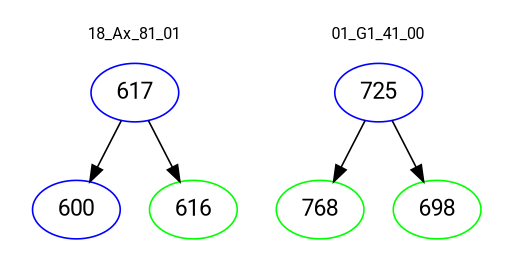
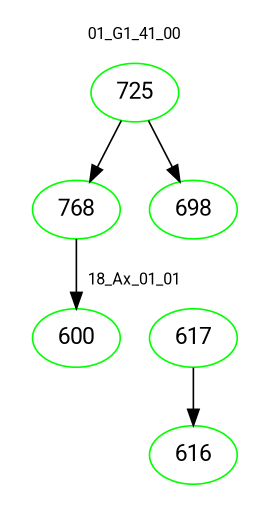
cluster "18_Ax_81_01": label "18_Ax_81_01" -> "18_Ax_01_01"
node "617": color blue -> green
node "725": color blue -> green
edge "617" -> "600": now "768" -> "600"
node "600": color blue -> green
